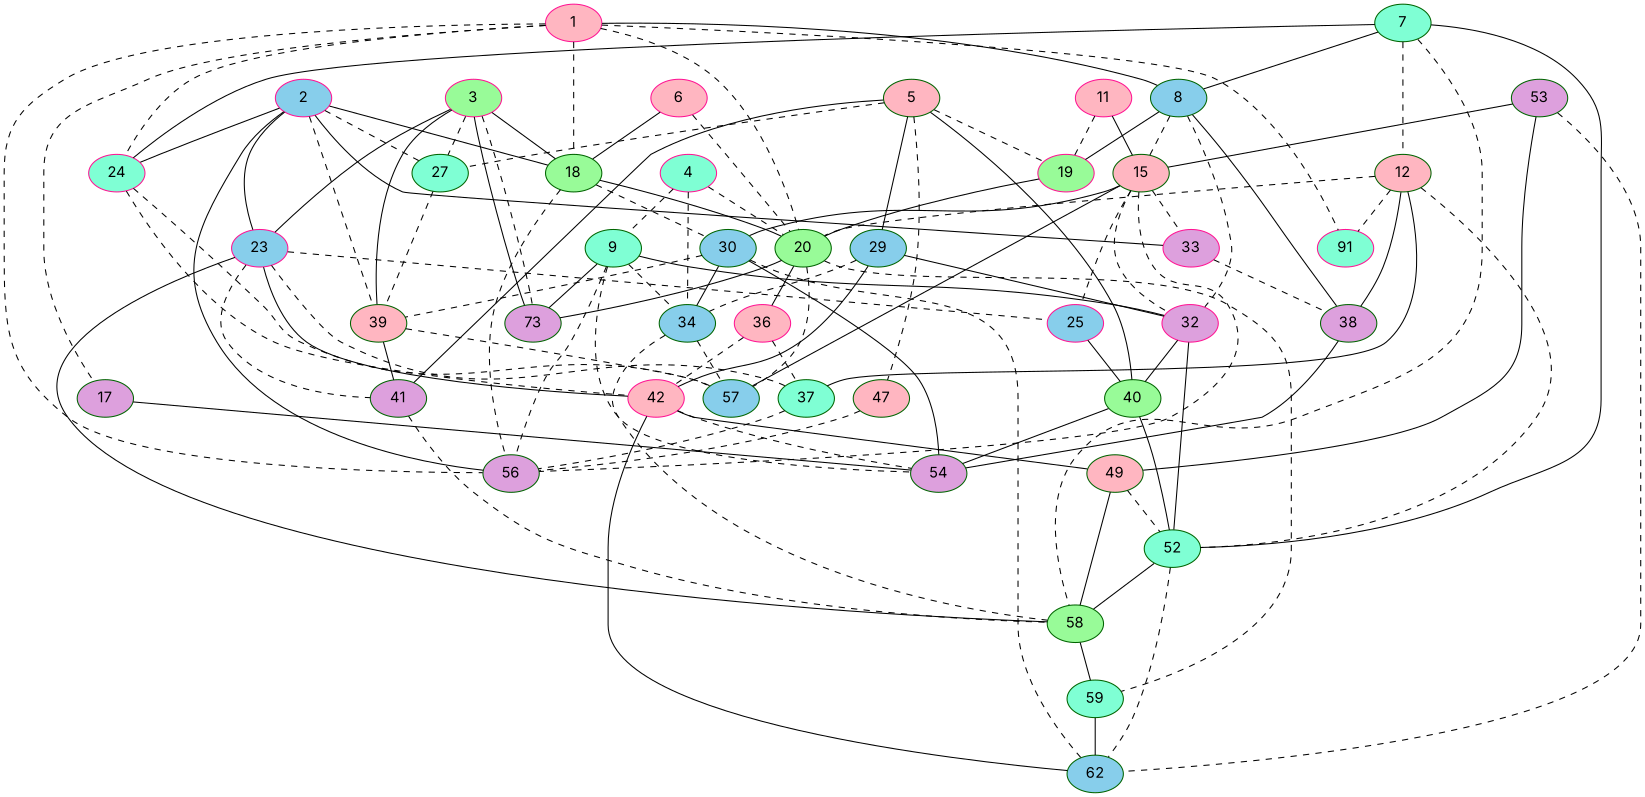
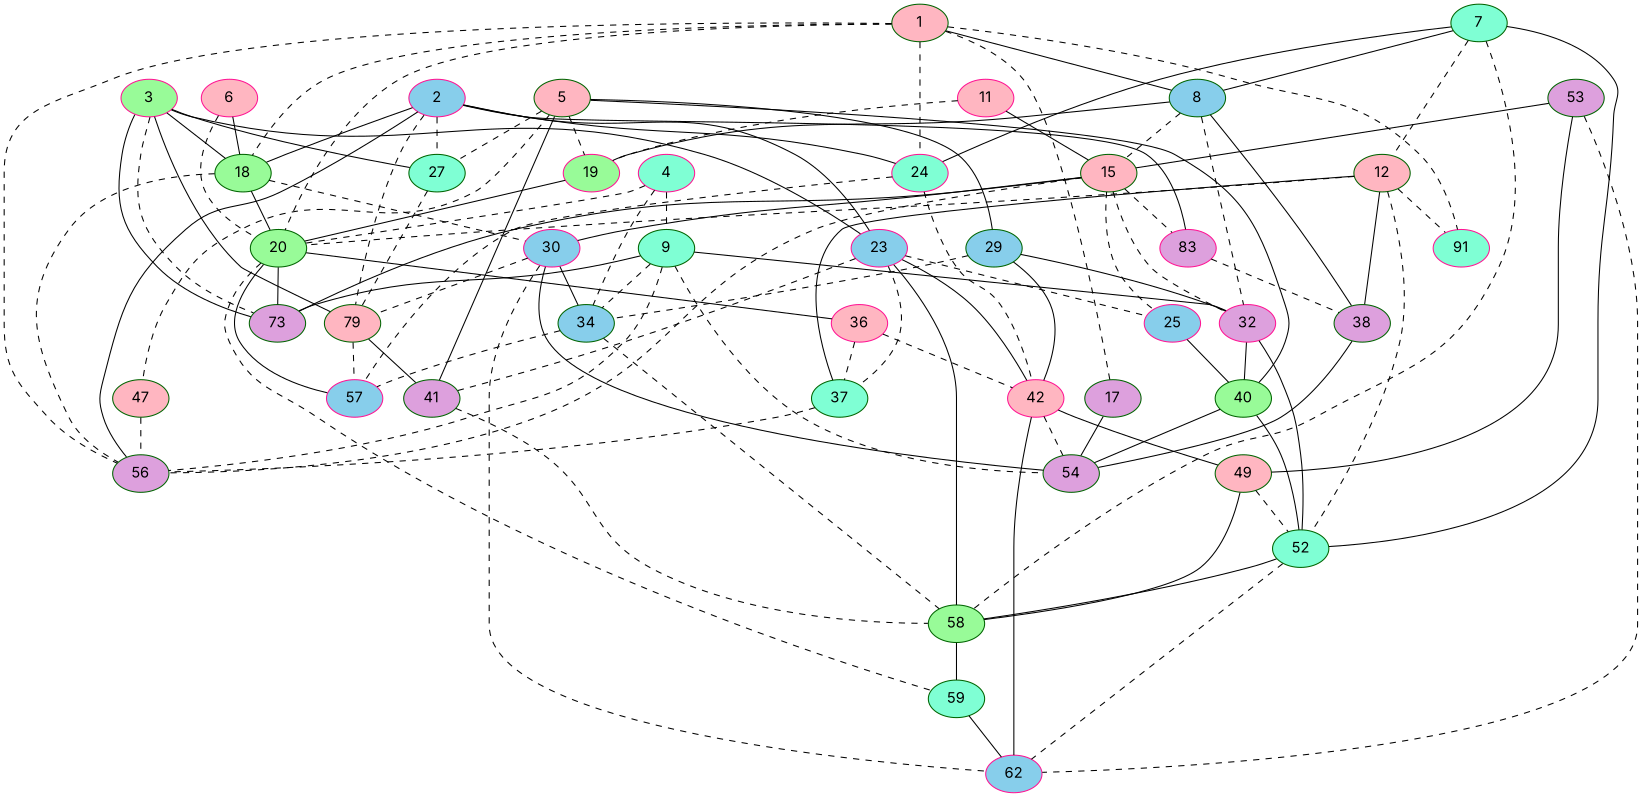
node "1": color deeppink -> darkgreen
edge "3" -- "27": style dashed -> solid
node "30": color darkgreen -> deeppink
node "33": label "33" -> "83"
edge "15" -- "57": now "15" -- "73"
node "39": label "39" -> "79"
edge "20" -- "57": style dashed -> solid
node "57": color darkgreen -> deeppink
node "62": color darkgreen -> deeppink
